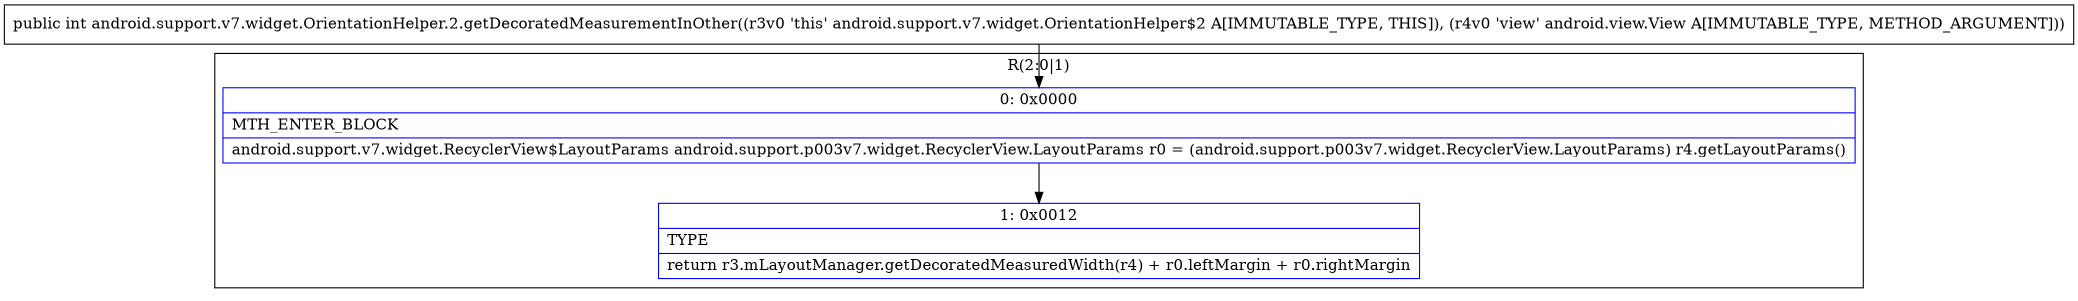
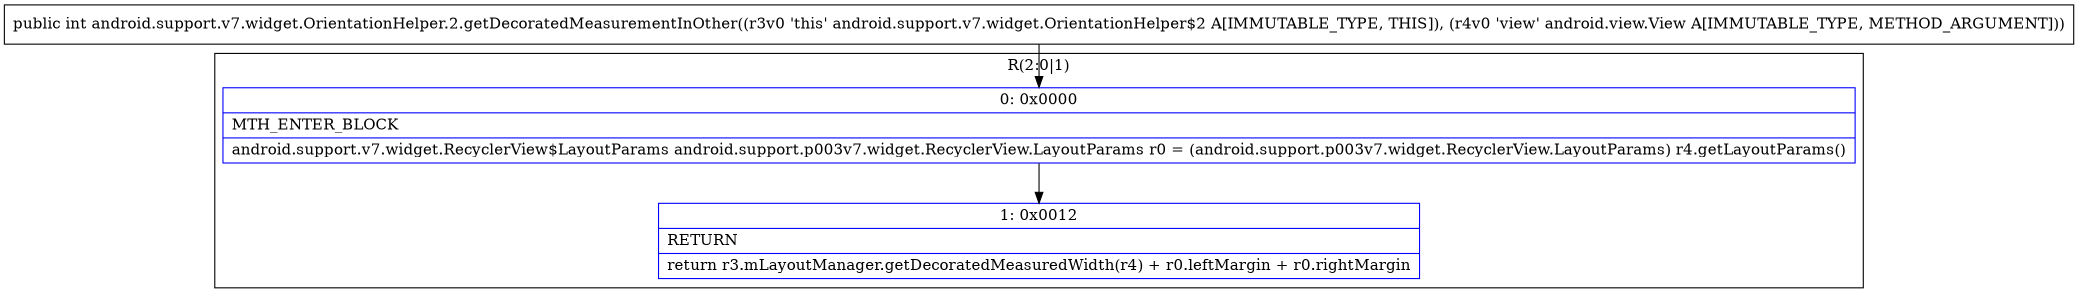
node "1: 0x0012": text "TYPE" -> "RETURN"
